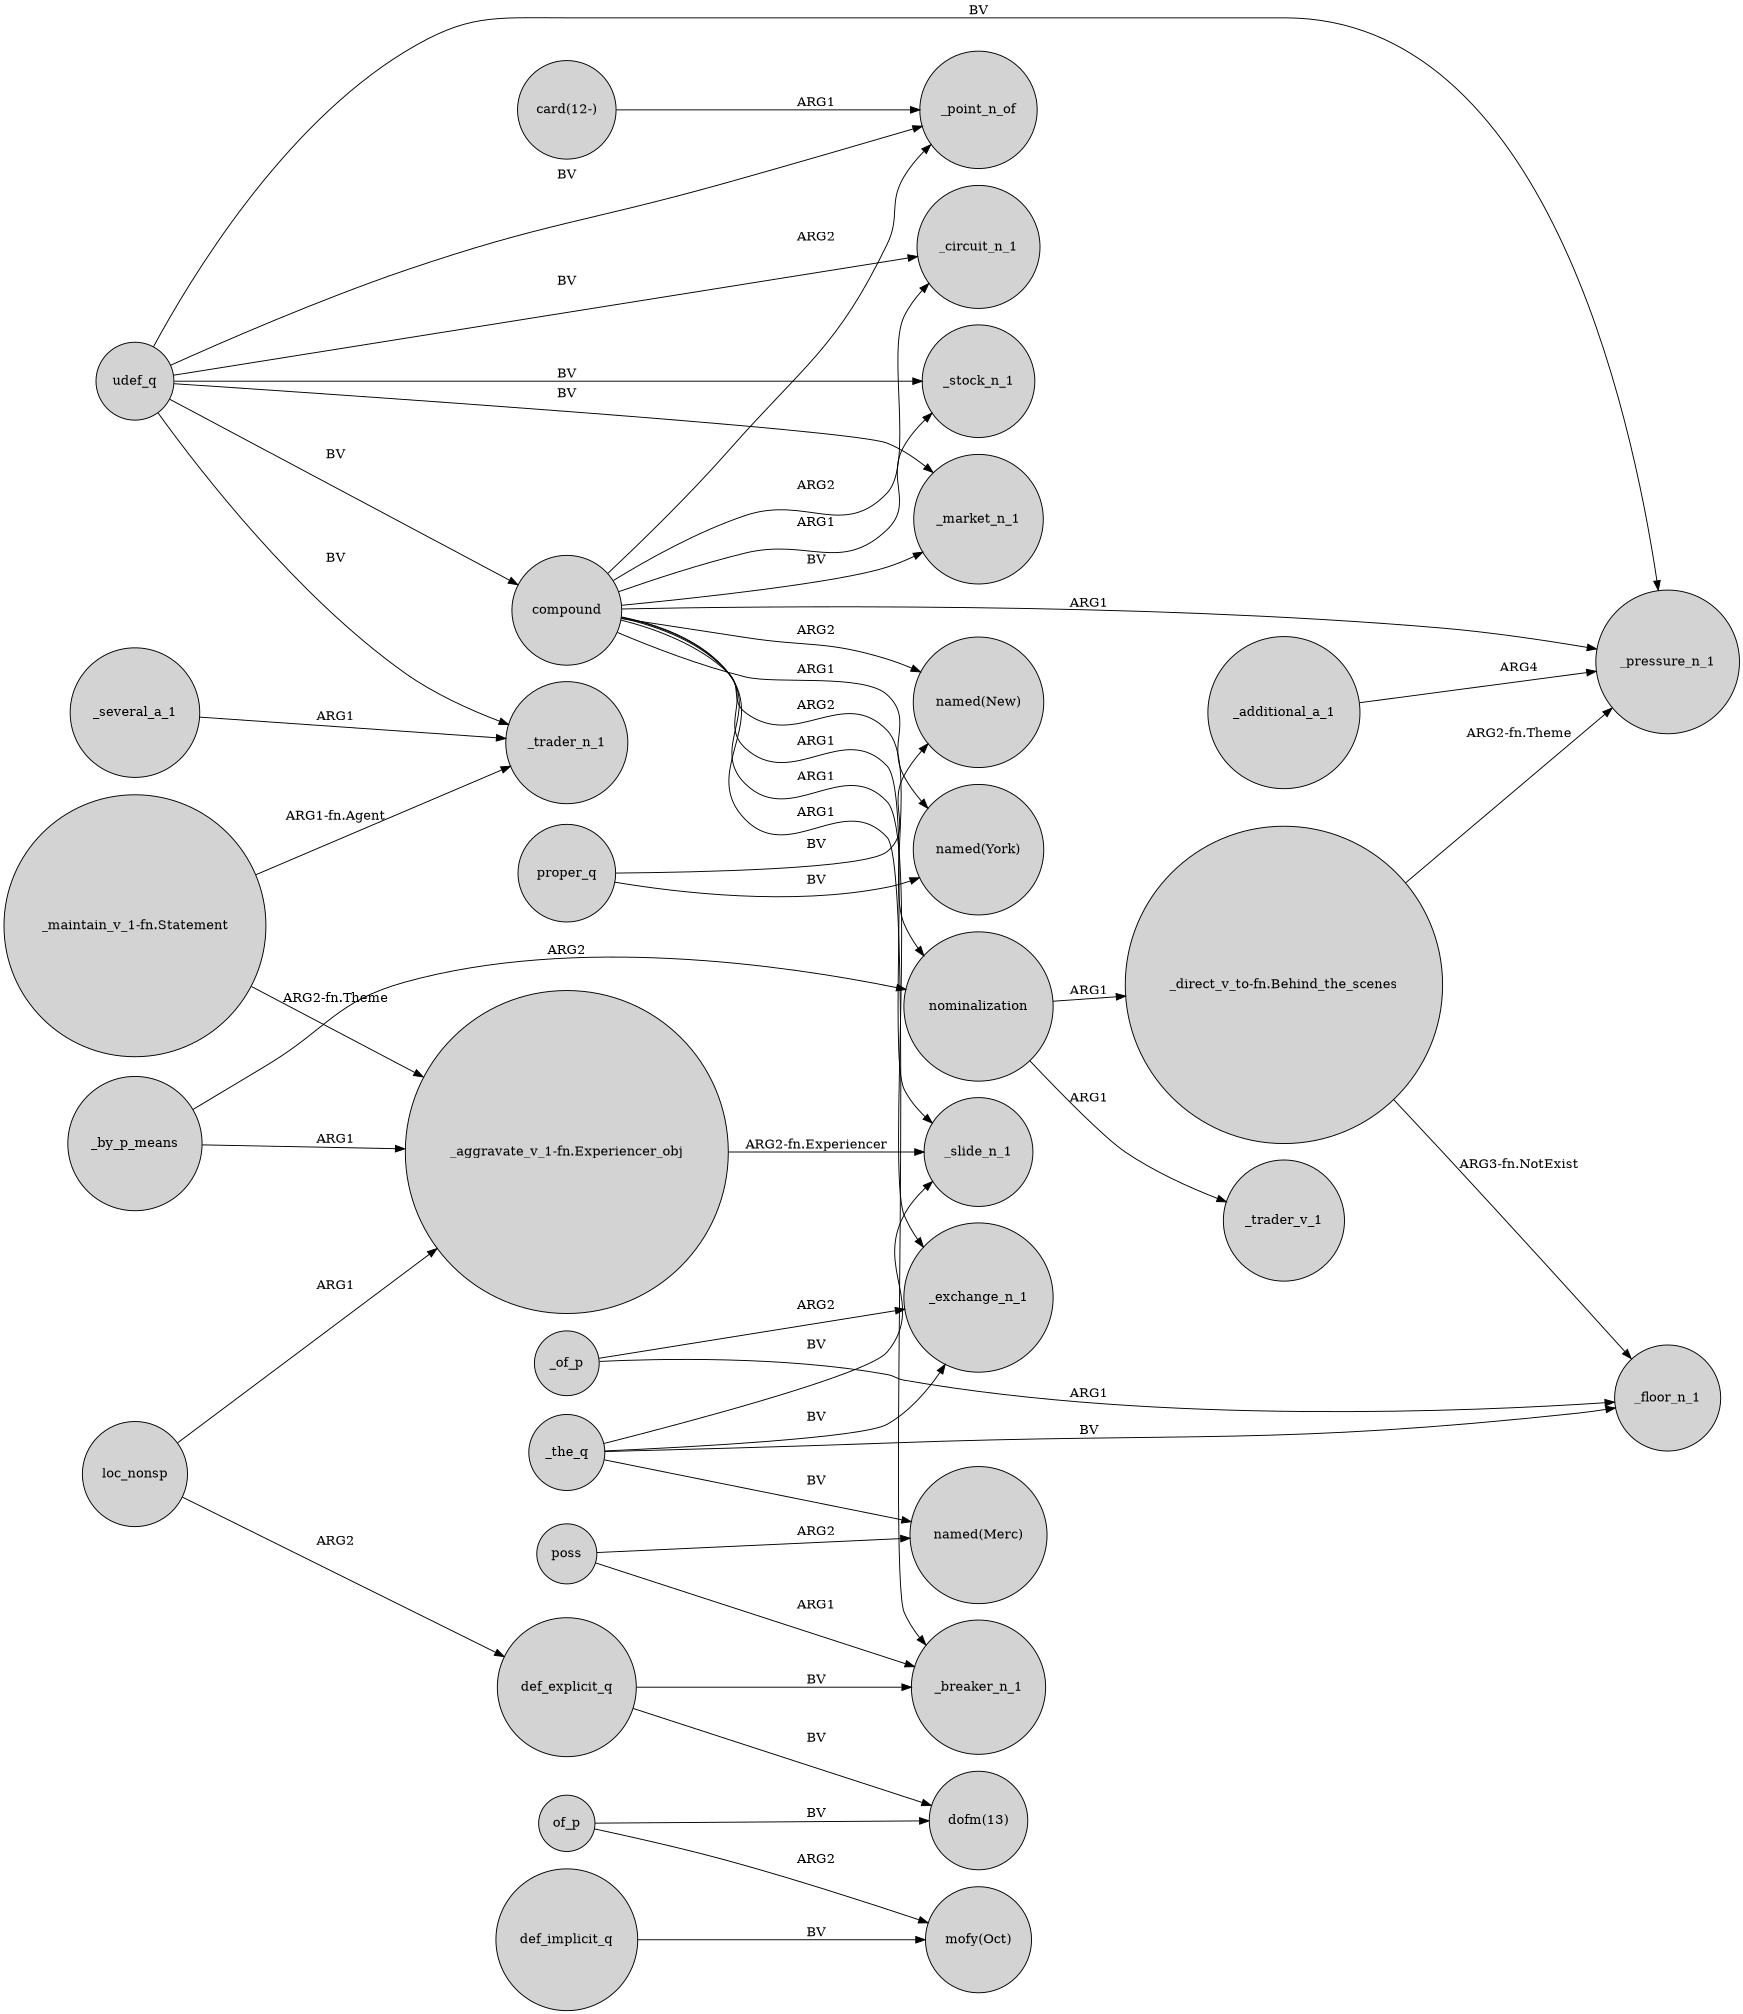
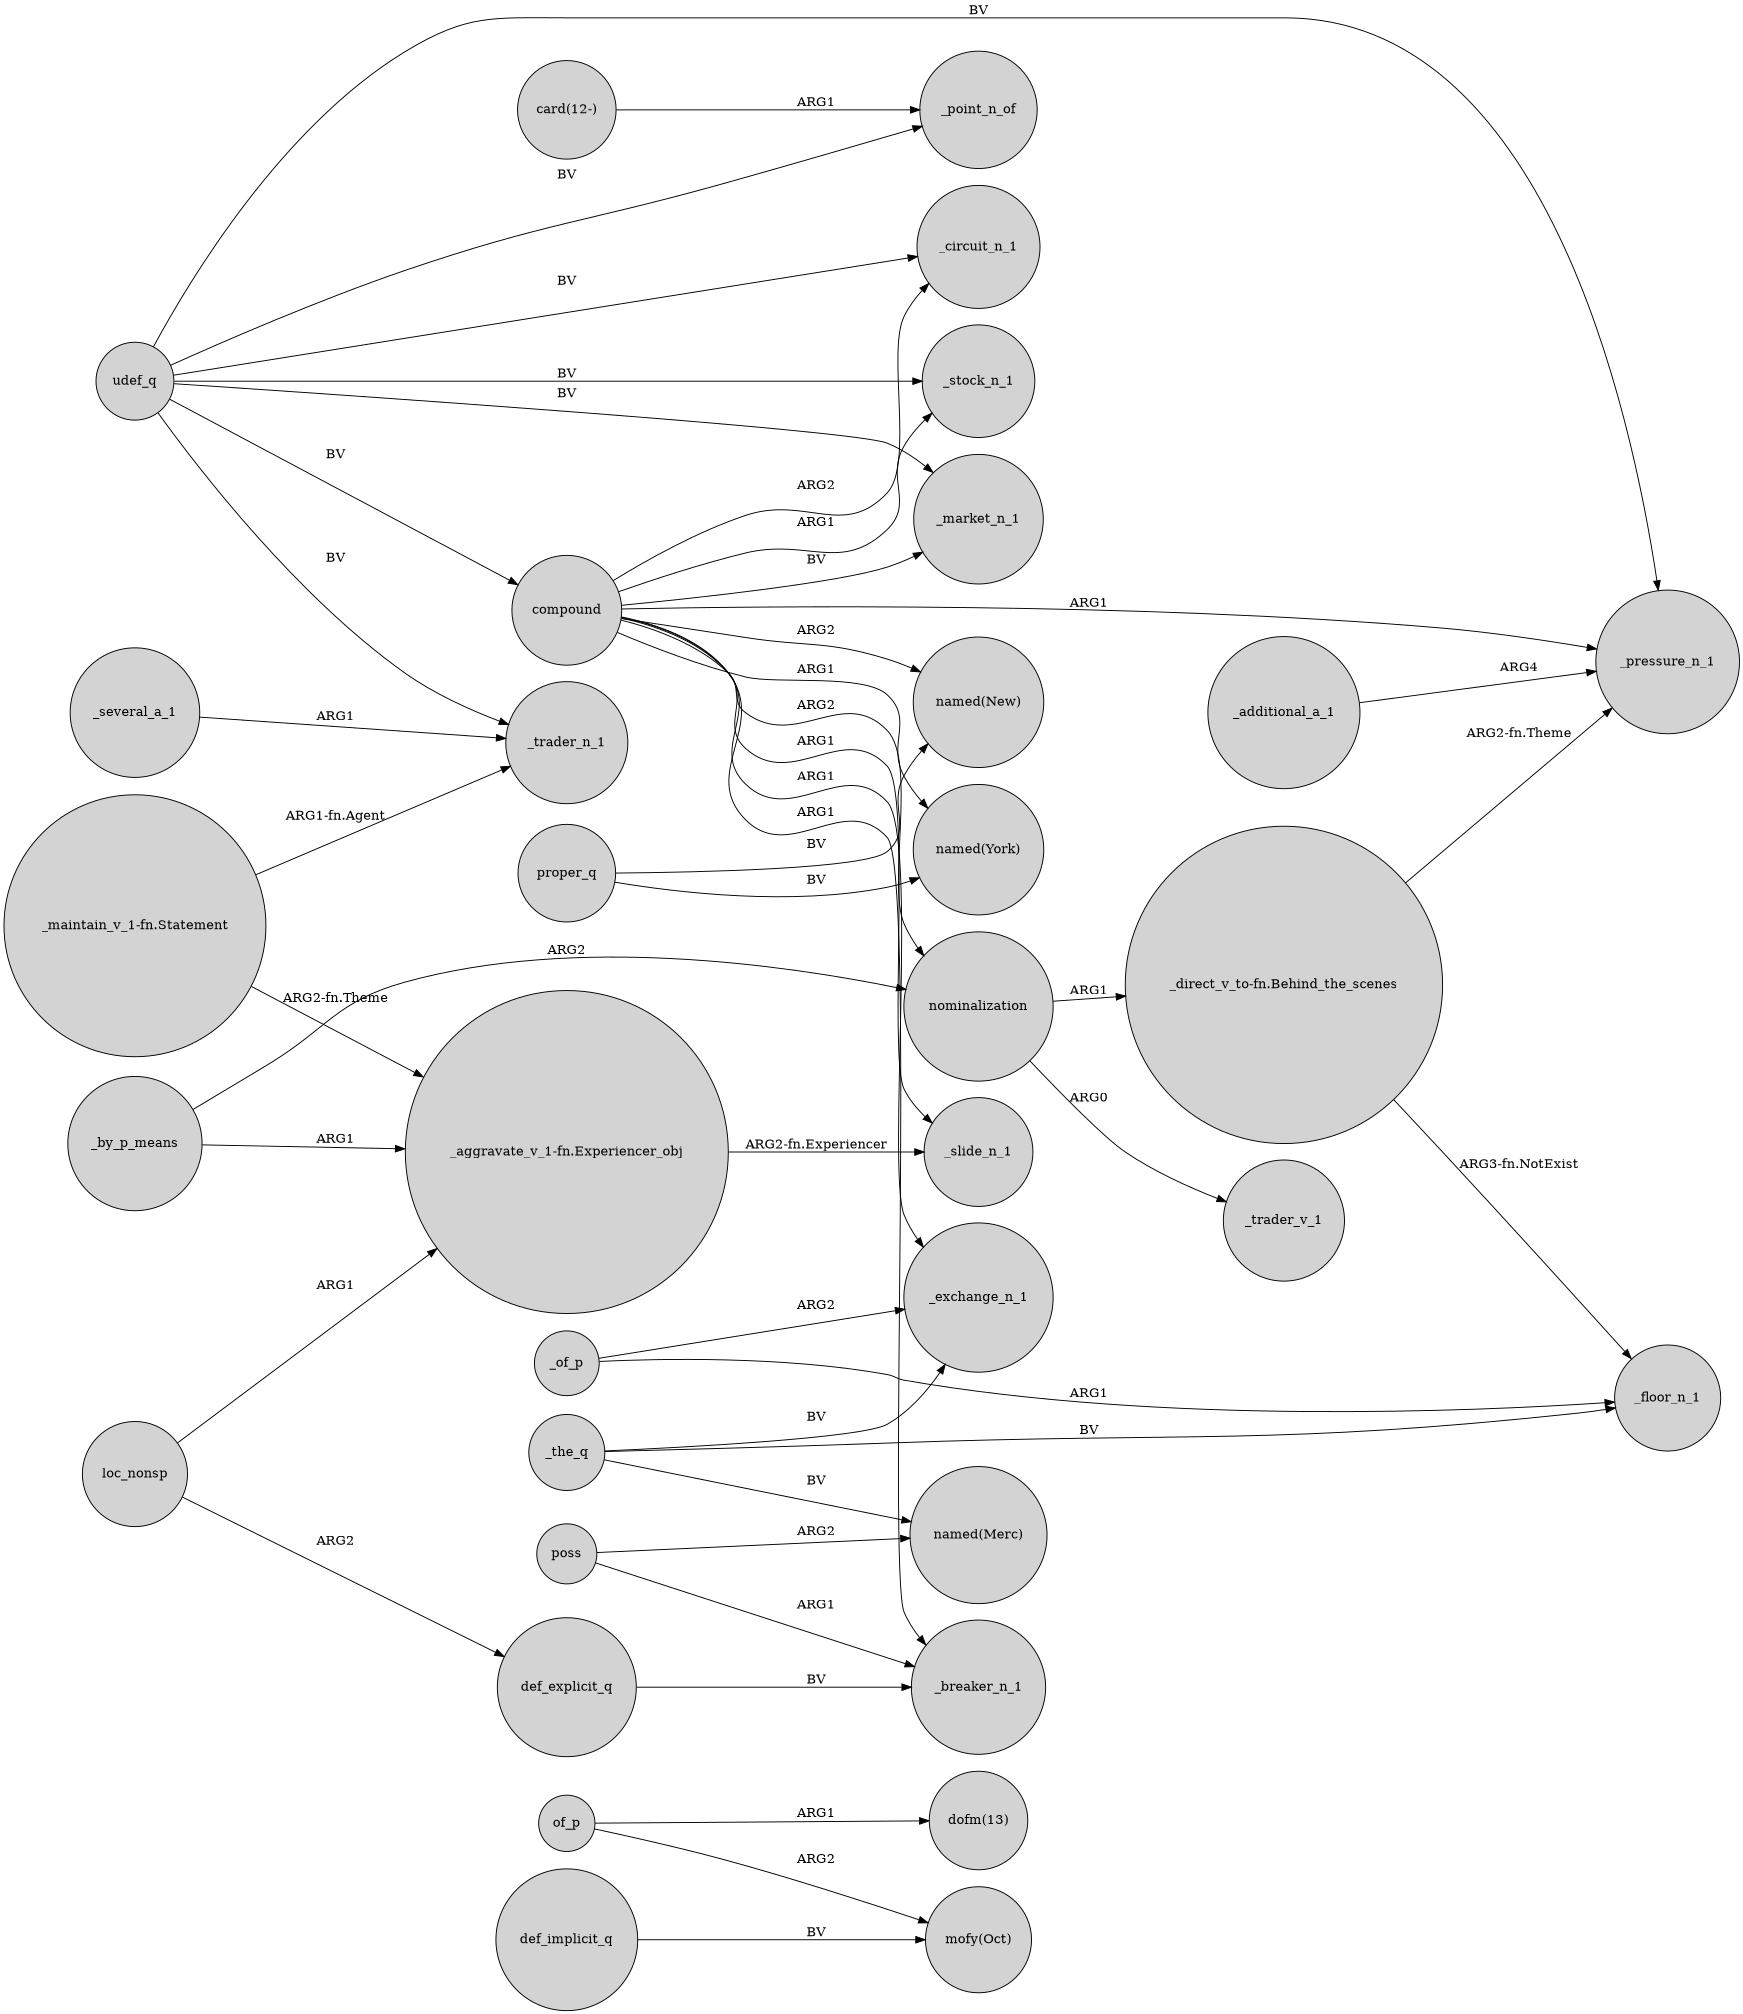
edge "compound" -> "_point_n_of": removed, label "ARG2"
edge "nominalization" -> "_trader_v_1": label "ARG1" -> "ARG0"
edge "_the_q" -> "_slide_n_1": removed, label "BV"
edge "def_explicit_q" -> "dofm(13)": removed, label "BV"
edge "of_p" -> "dofm(13)": label "BV" -> "ARG1"
